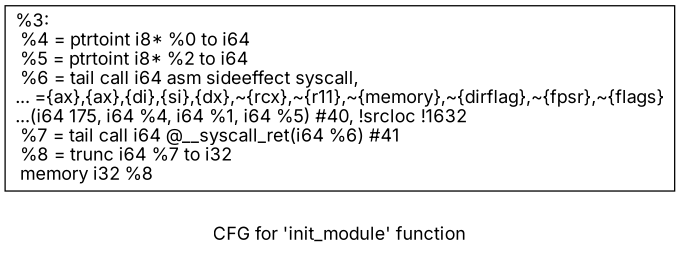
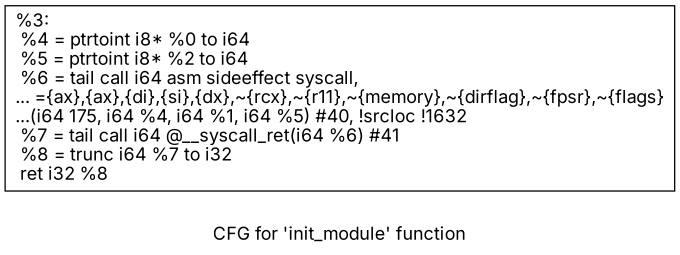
node "%3:": text "memory i32 %8" -> "ret i32 %8"
